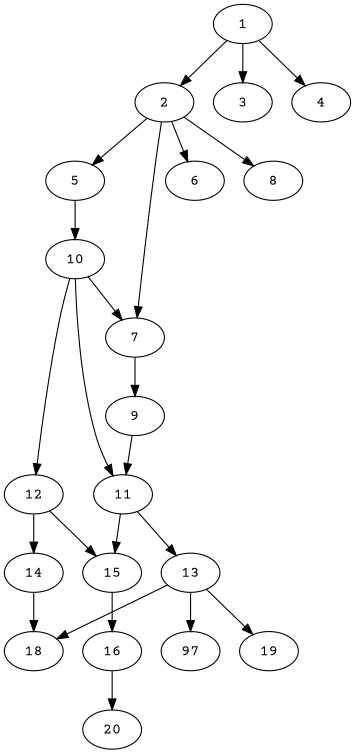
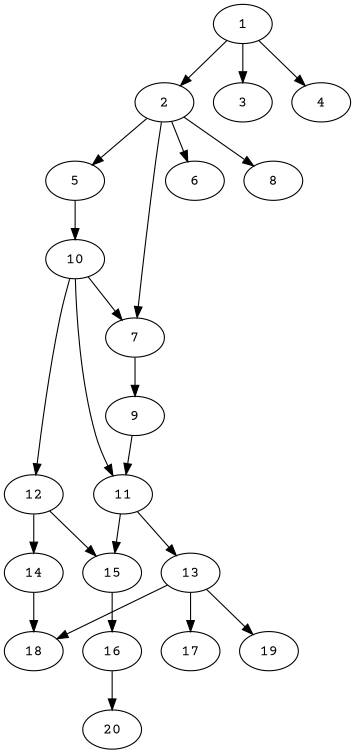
node "97": label "97" -> "17"
